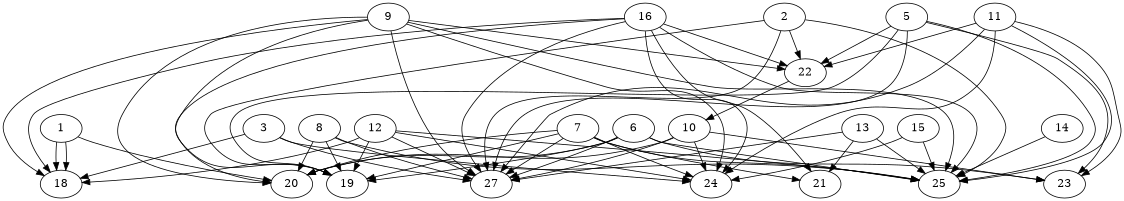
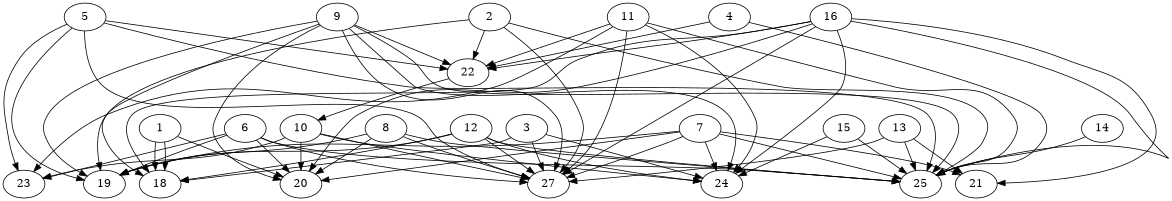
node "4": added
